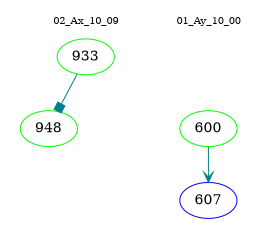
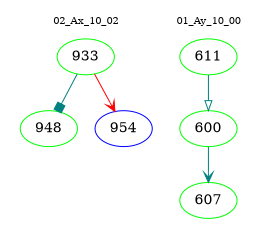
cluster "02_Ax_10_09": label "02_Ax_10_09" -> "02_Ax_10_02"
node "611": added
node "954": added
node "607": color blue -> green
